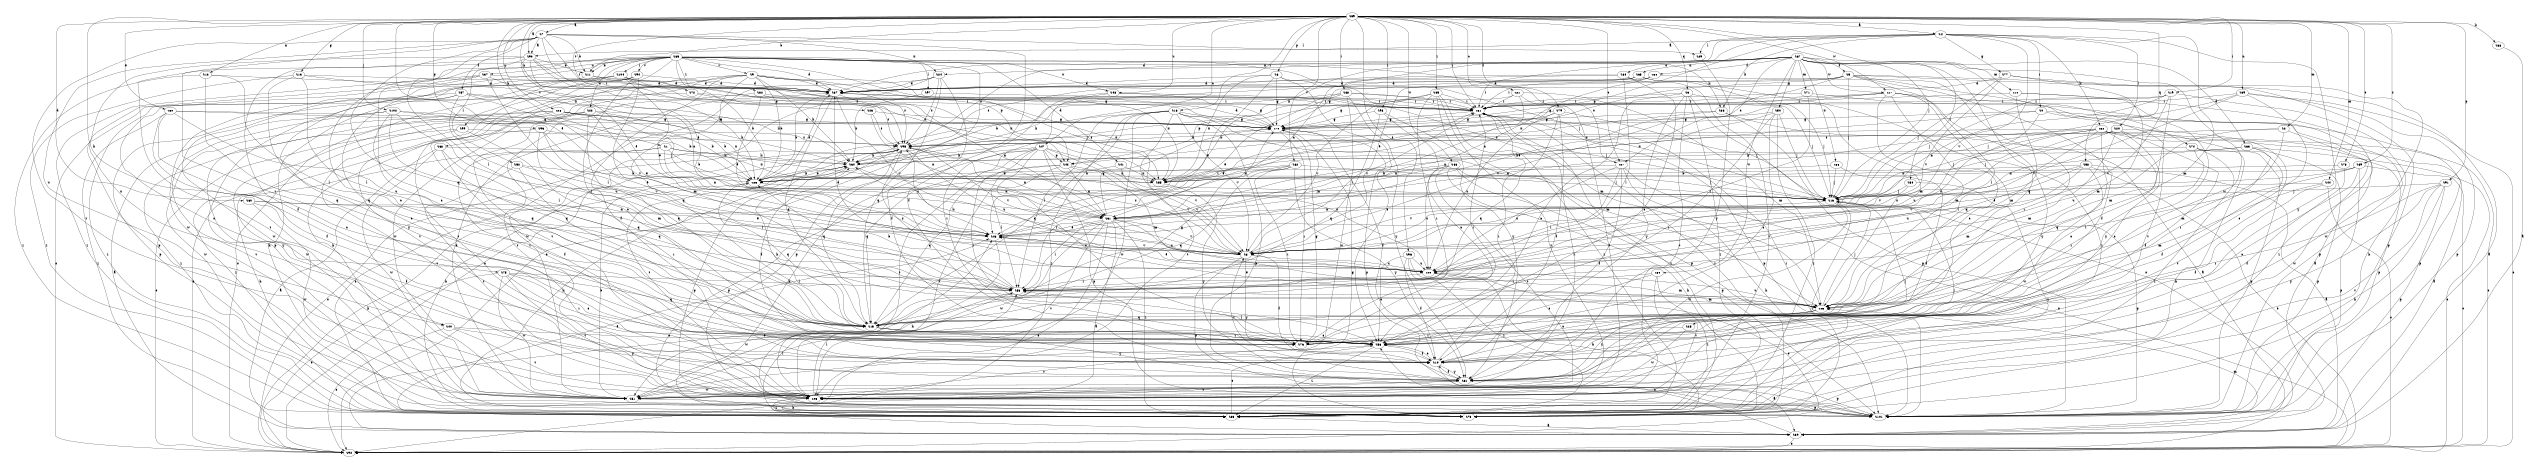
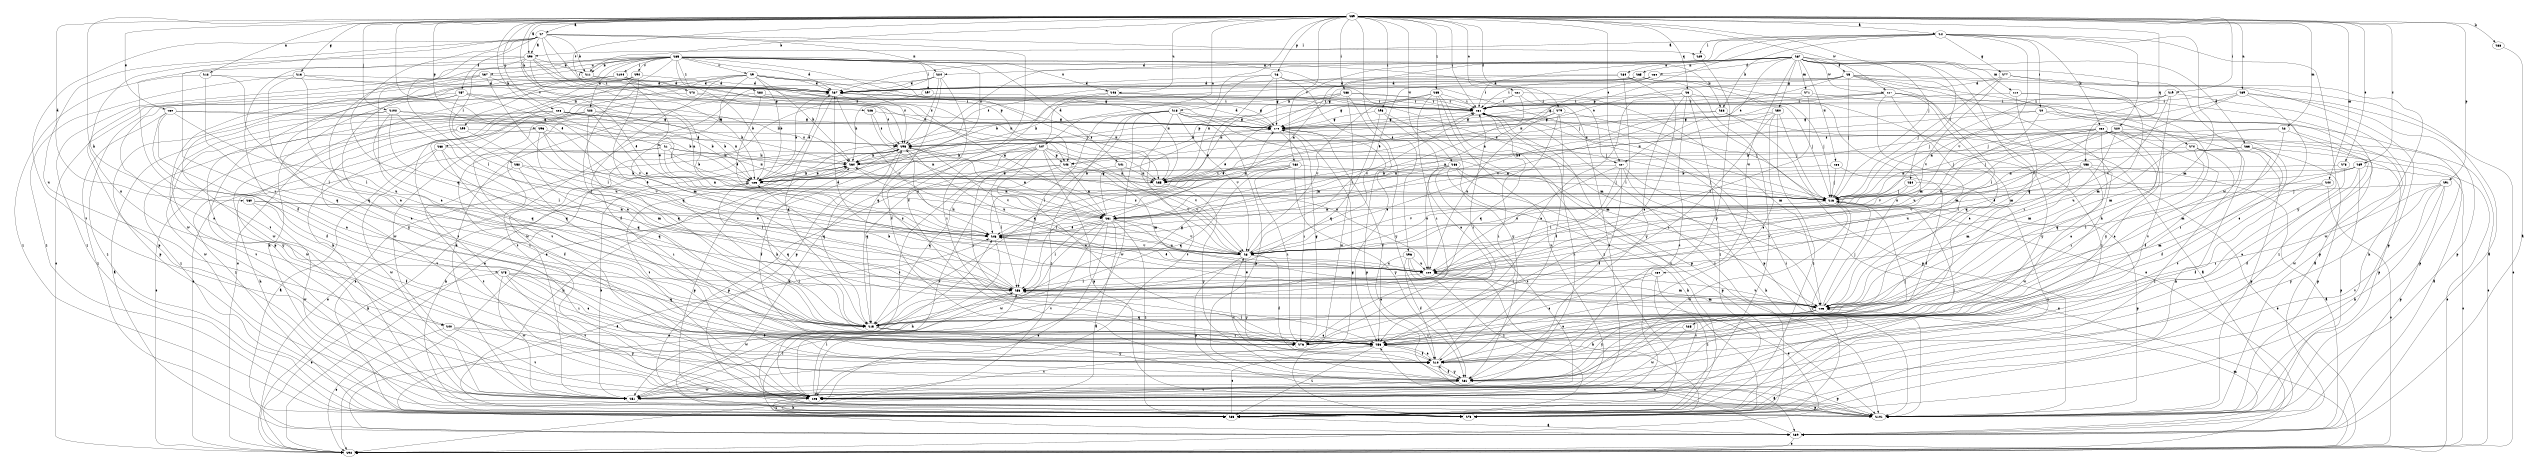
edge "S5" -> "S10": label "f" -> "h"
edge "S104" -> "S43": removed, label "t"
